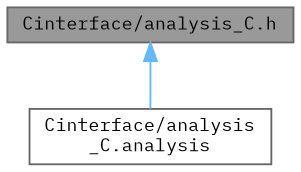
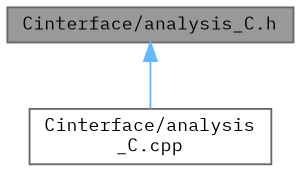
node "Cinterface/analysis _C.analysis": label "Cinterface/analysis _C.analysis" -> "Cinterface/analysis _C.cpp"
